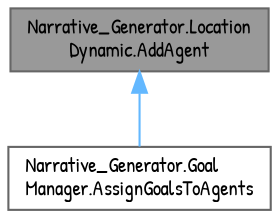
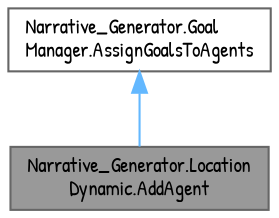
edge "Narrative_Generator.Goal Manager.AssignGoalsToAgents" -> "Narrative_Generator.Location Dynamic.AddAgent": reversed
